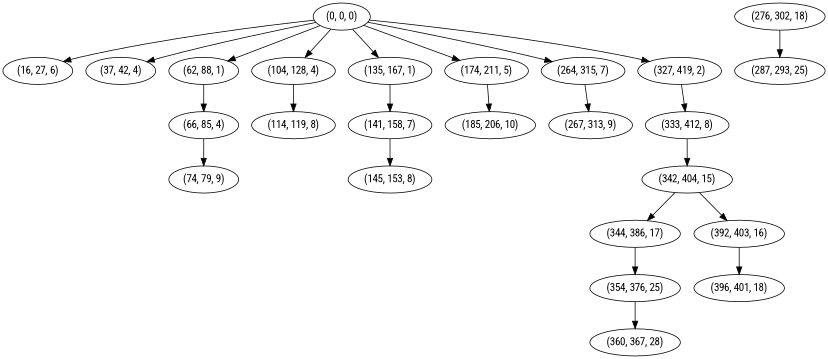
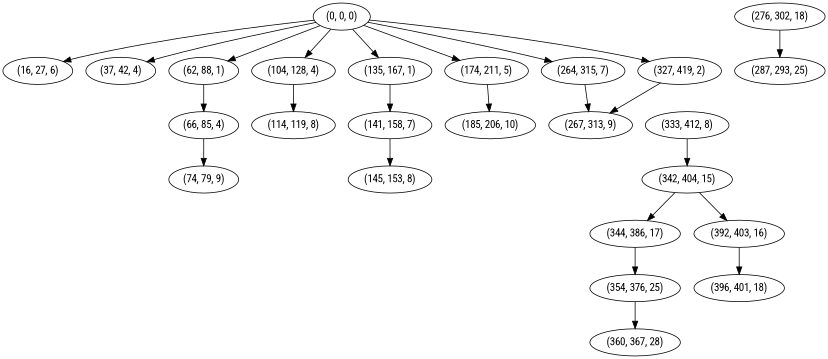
edge "(327, 419, 2)" -> "(333, 412, 8)": now "(327, 419, 2)" -> "(267, 313, 9)"
